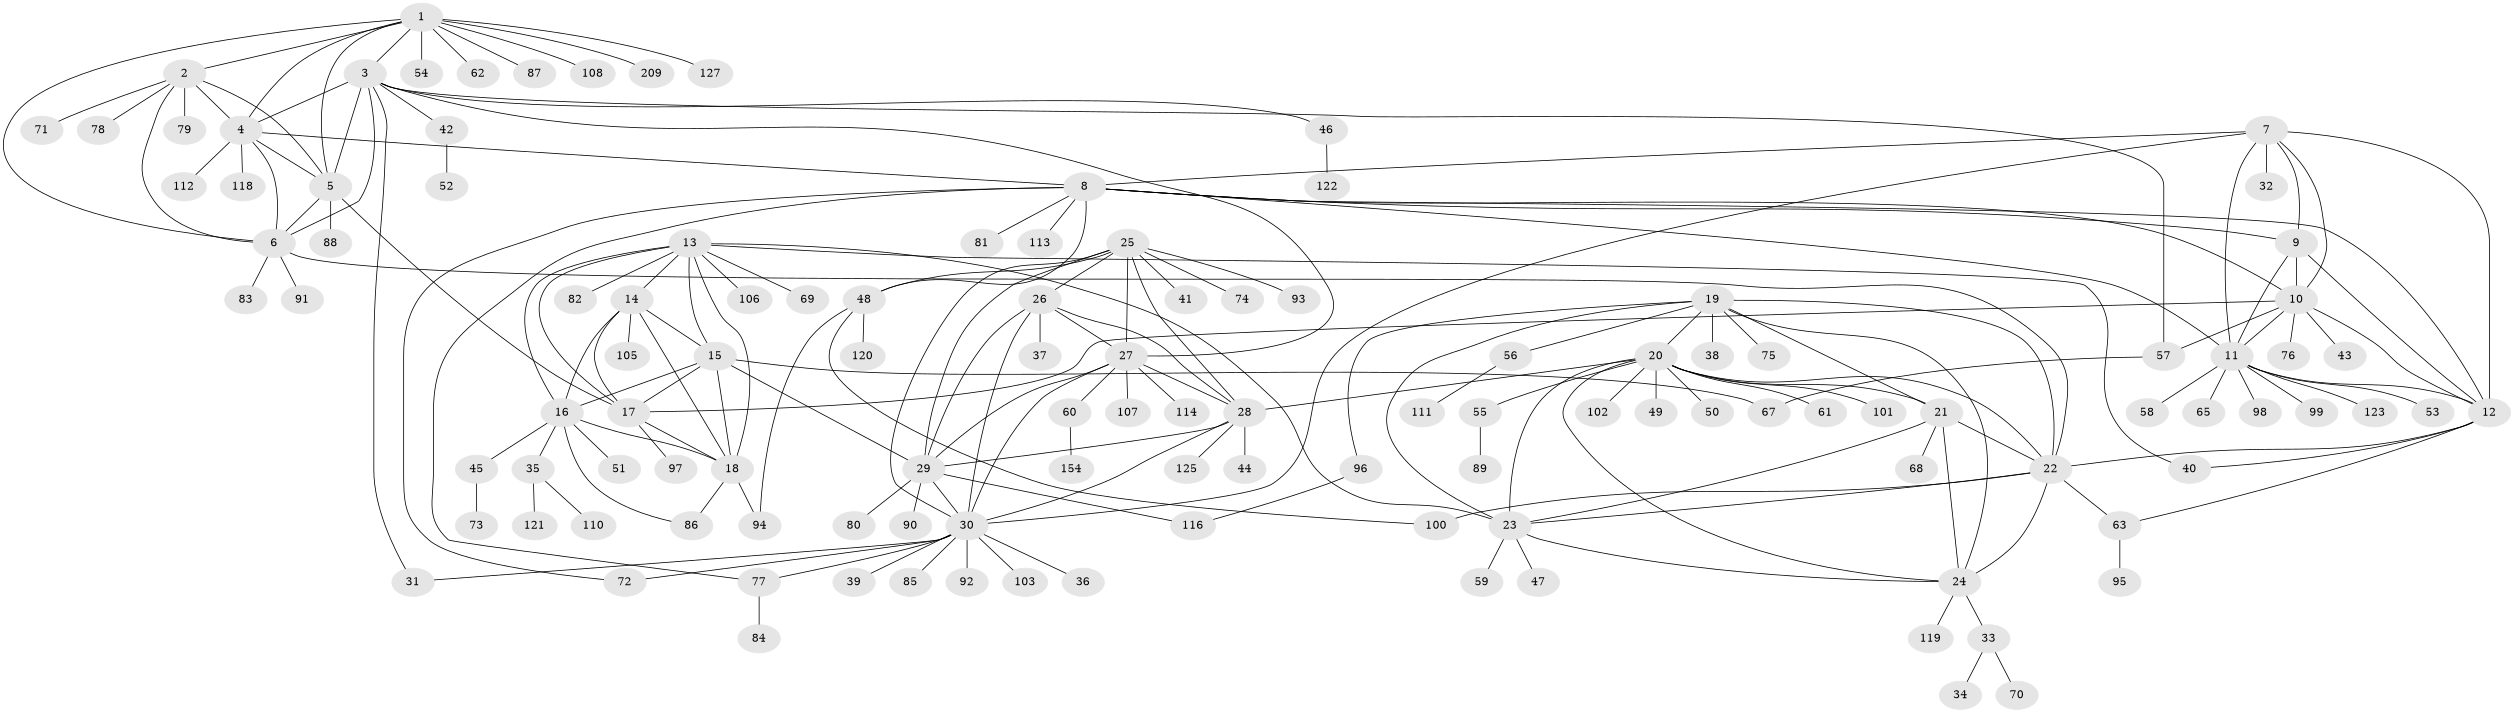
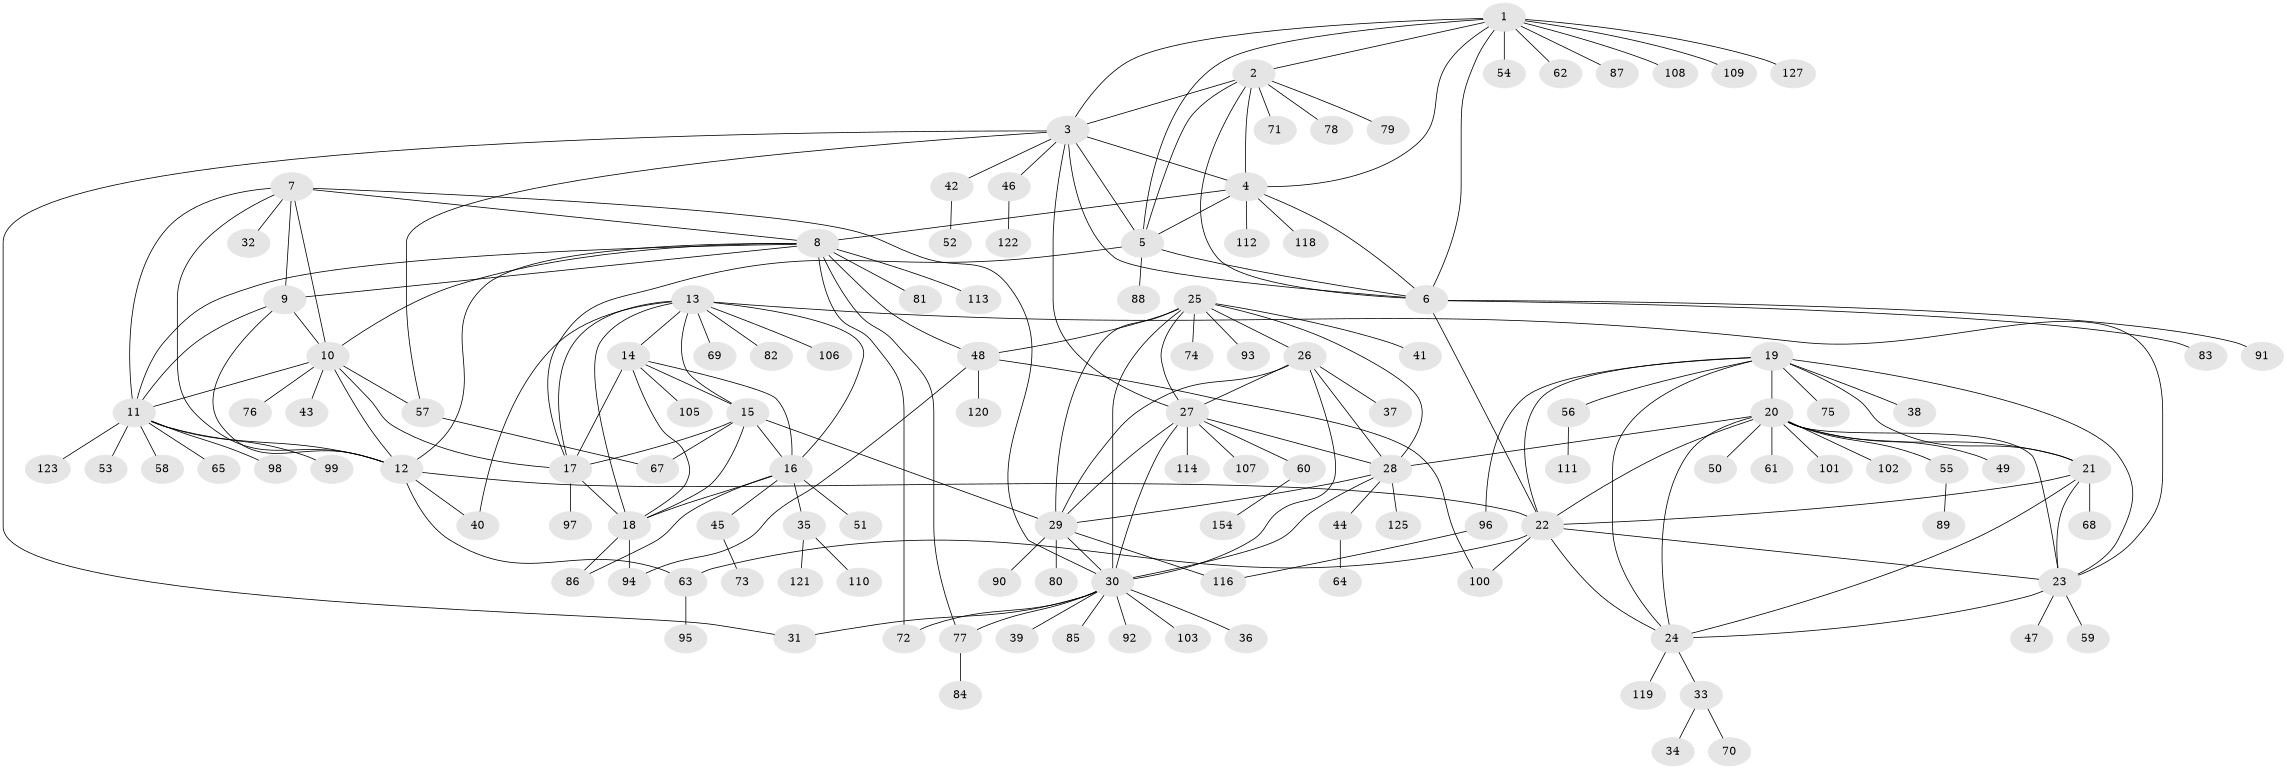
node "209": label "209" -> "109"
edge "2" -- "3": added
node "64": added
